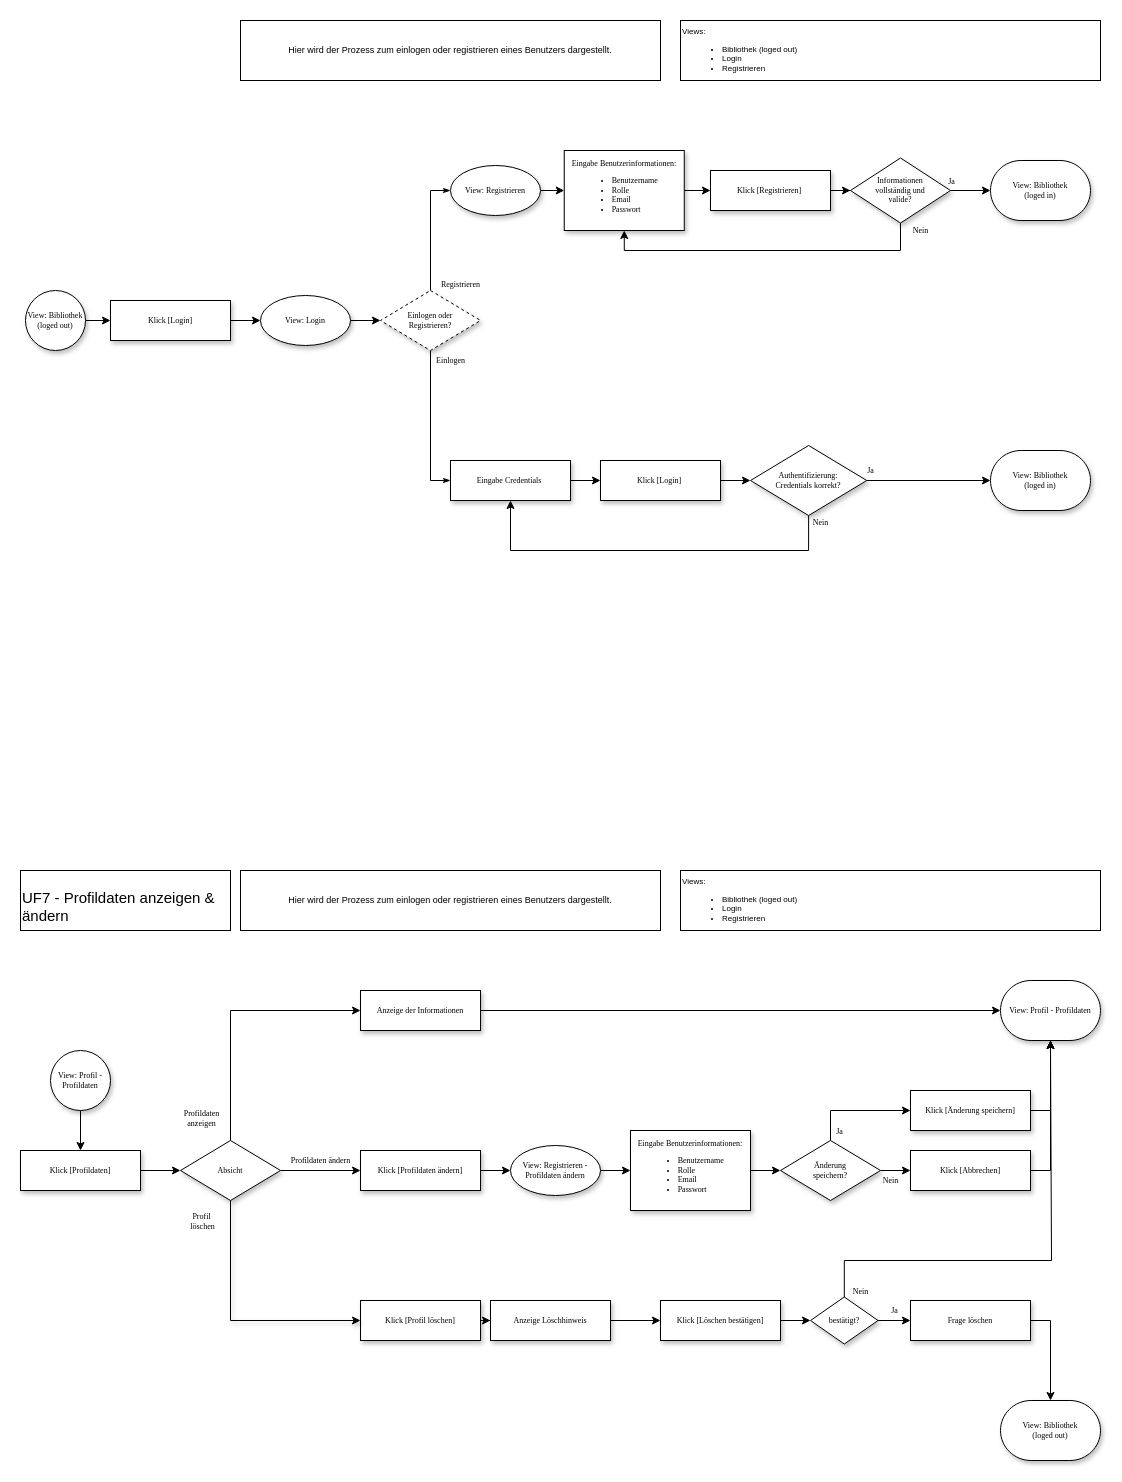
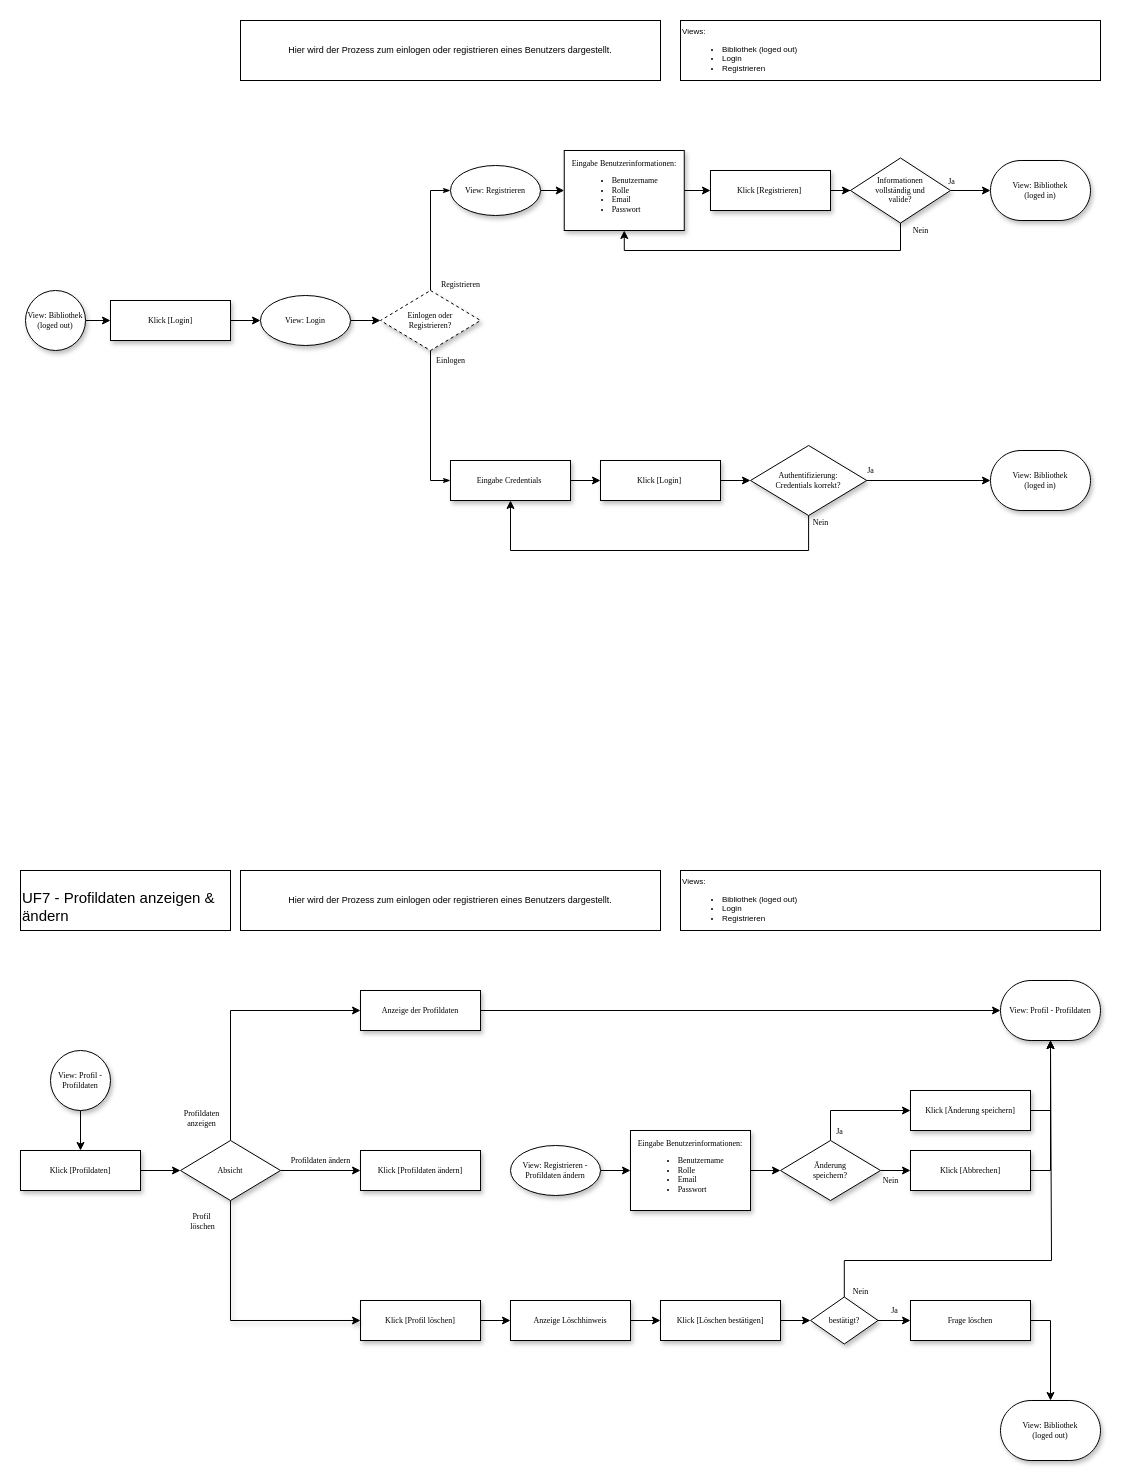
node "Anzeige der Informationen": label "Anzeige der Informationen" -> "Anzeige der Profildaten"
edge "Klick [Profildaten ändern]" -> "View: Registrieren - Profildaten ändern": removed
node "Anzeige Löschhinweis": moved (551, 1321) -> (571, 1321)
